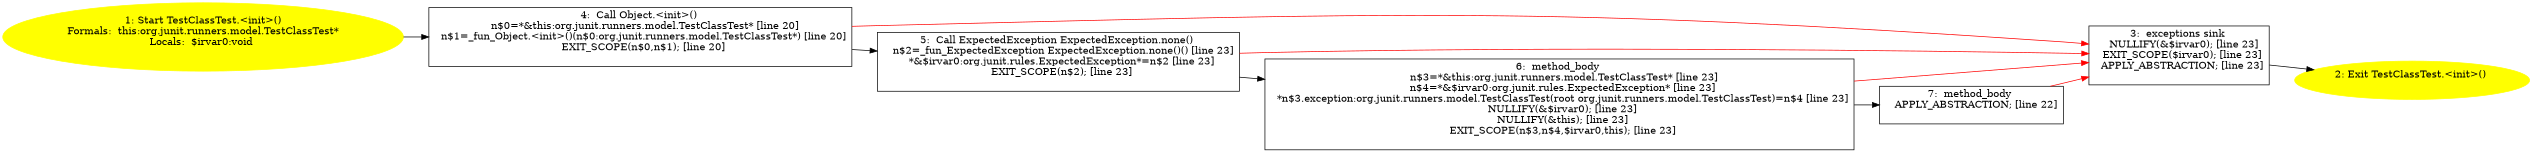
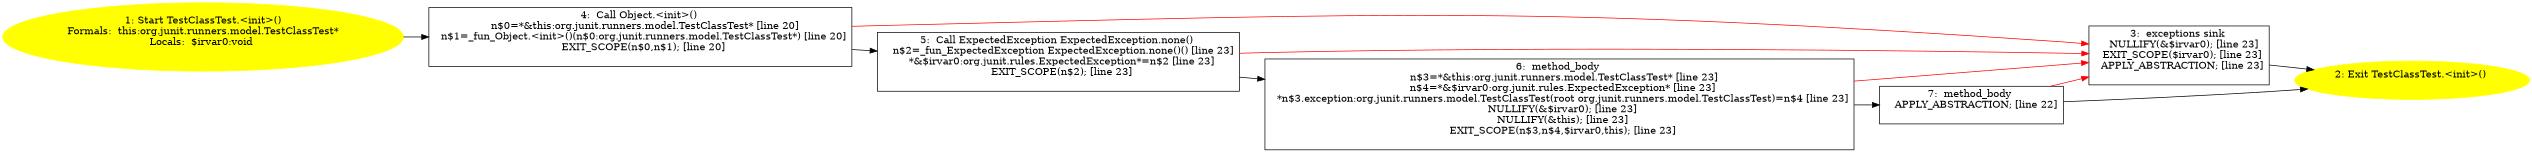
edge "7:  method_body APPLY_ABSTRACTION; [line 22]" -> "2: Exit TestClassTest.<init>()": added
